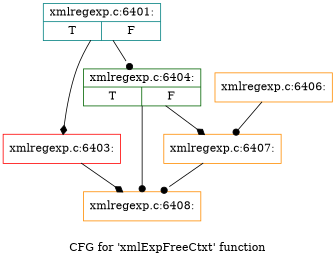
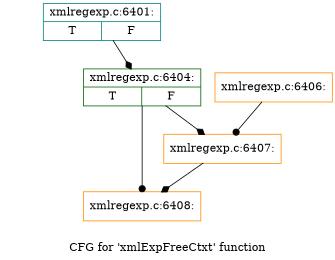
edge "xmlregexp.c:6401:" -> "xmlregexp.c:6404:": arrowhead dot -> diamond
node "xmlregexp.c:6403:": removed
edge "xmlregexp.c:6407:" -> "xmlregexp.c:6408:": arrowhead dot -> diamond
